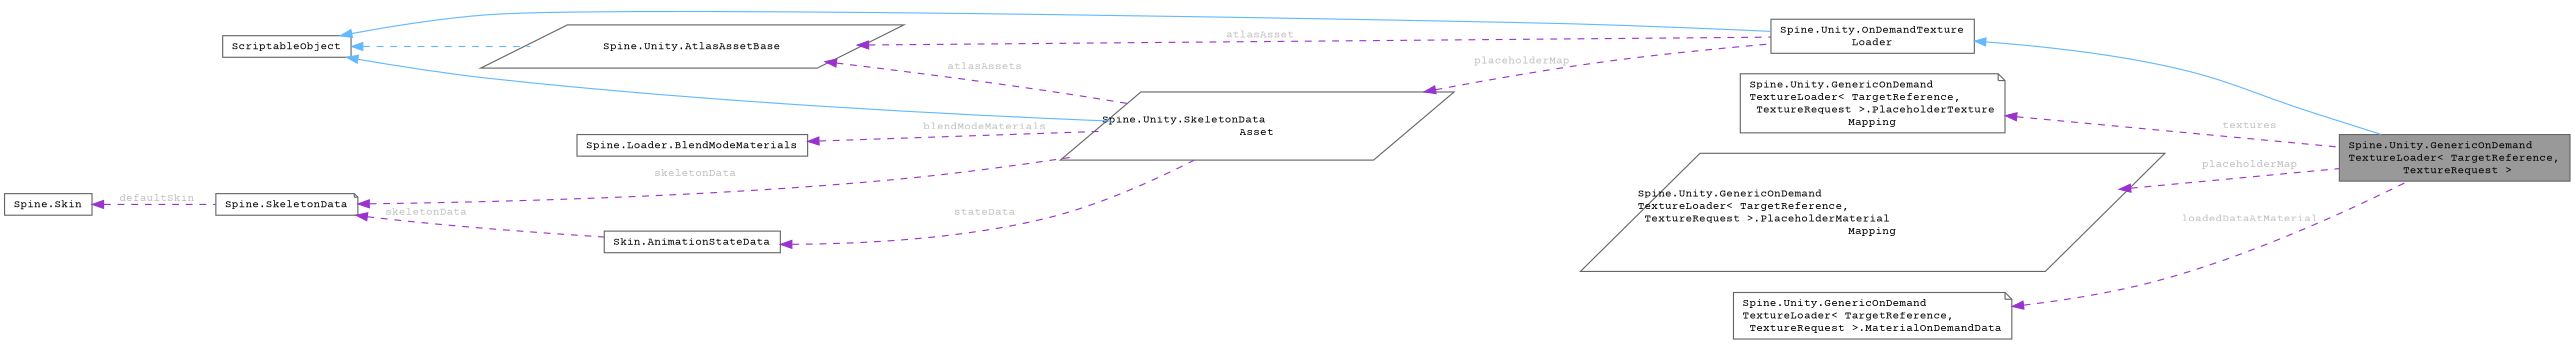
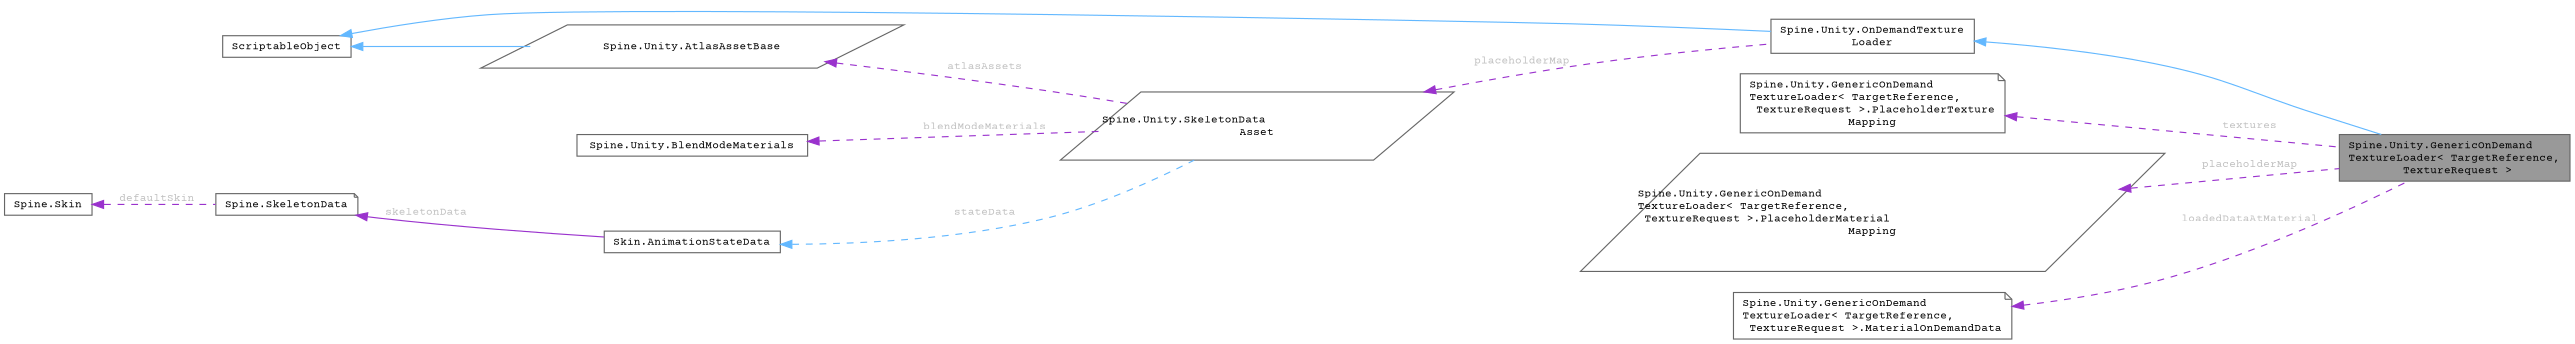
edge "Spine.Unity.OnDemandTexture Loader" -> "Spine.Unity.AtlasAssetBase": removed, label "atlasAsset"
edge "Spine.Unity.AtlasAssetBase" -> "ScriptableObject": style dashed -> solid
edge "Spine.Unity.SkeletonData Asset" -> "ScriptableObject": removed
node "Spine.Loader.BlendModeMaterials": label "Spine.Loader.BlendModeMaterials" -> "Spine.Unity.BlendModeMaterials"
edge "Spine.Unity.SkeletonData Asset" -> "Spine.SkeletonData": removed, label "skeletonData"
edge "Skin.AnimationStateData" -> "Spine.SkeletonData": style dashed -> solid
edge "Spine.Unity.SkeletonData Asset" -> "Skin.AnimationStateData": color darkorchid3 -> steelblue1
